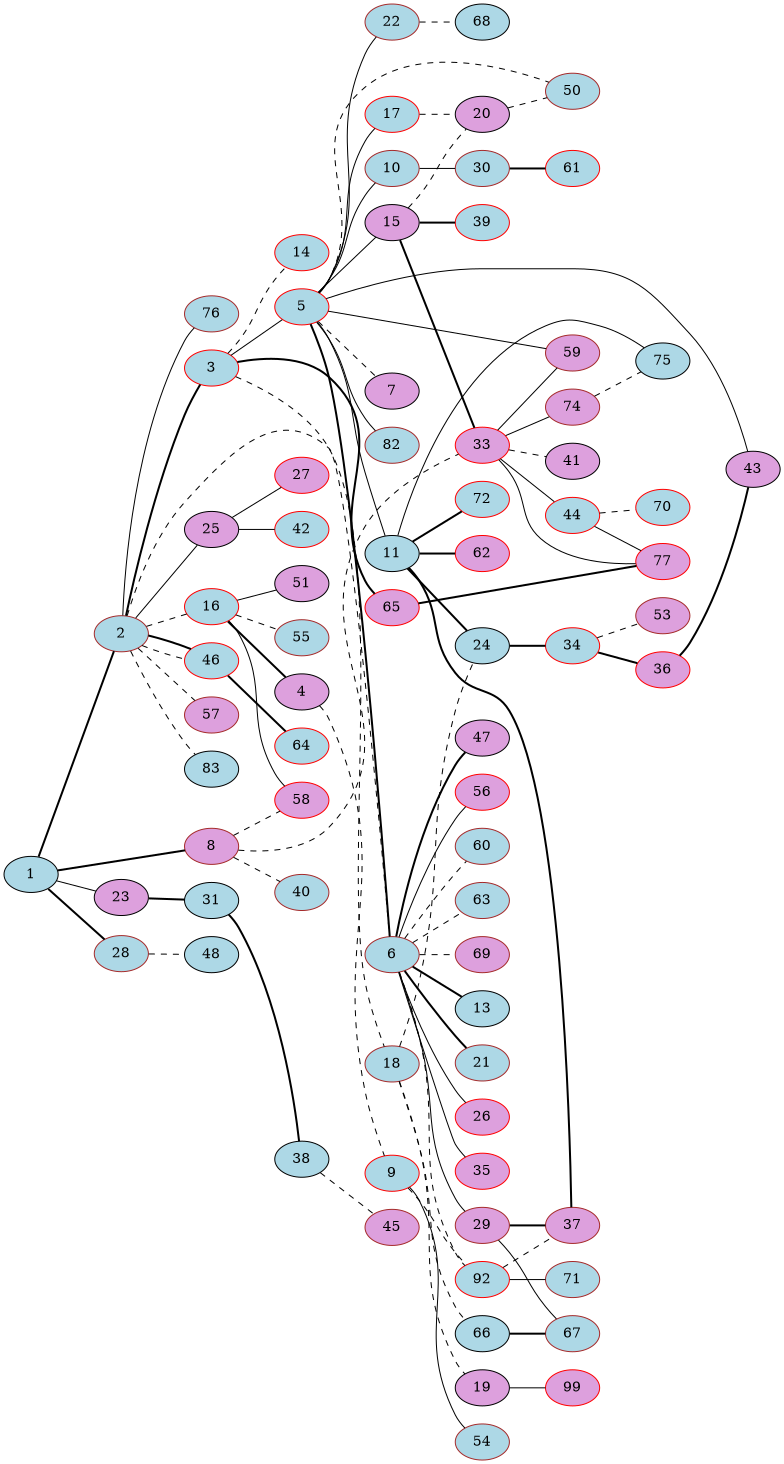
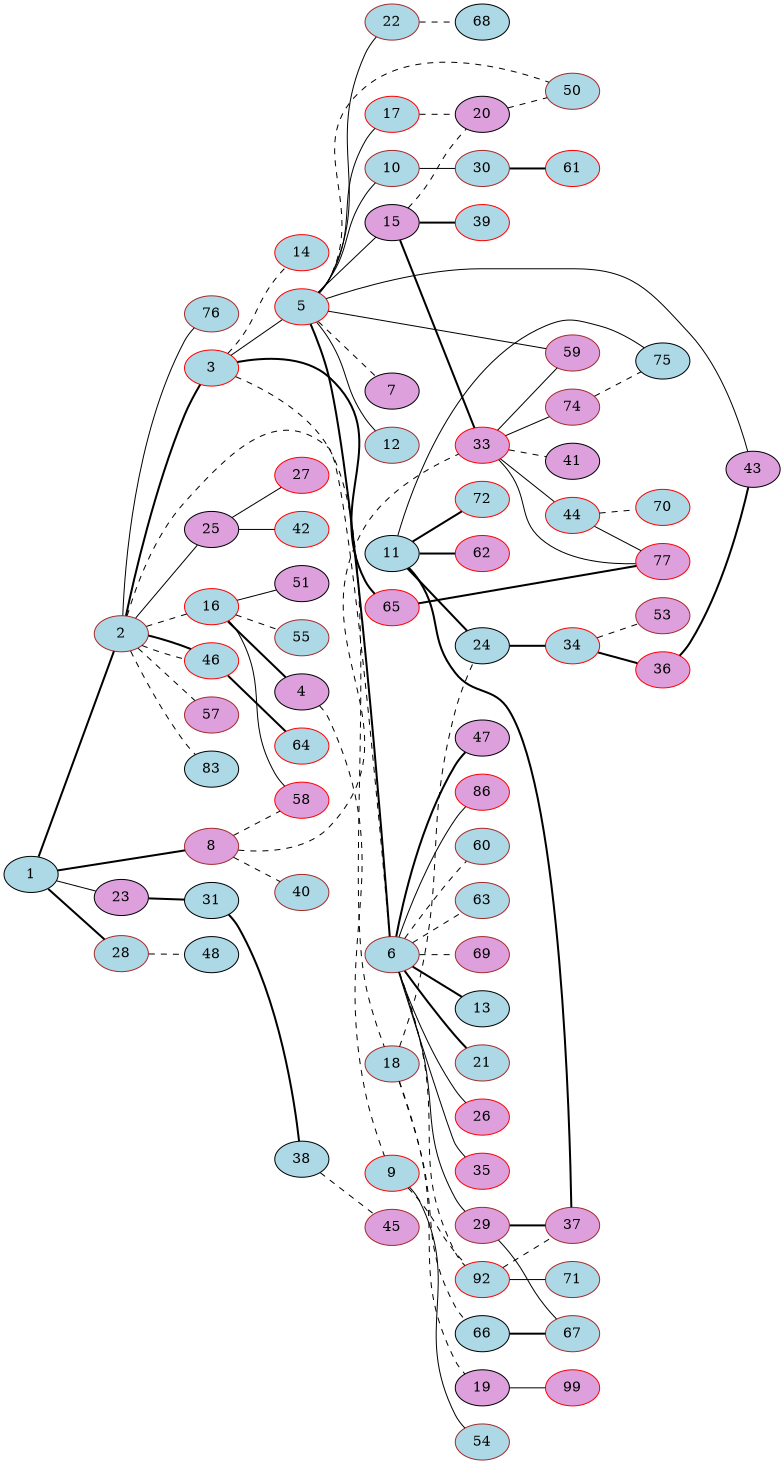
node "82": label "82" -> "12"
edge "5" -- "11": removed
node "56": label "56" -> "86"
